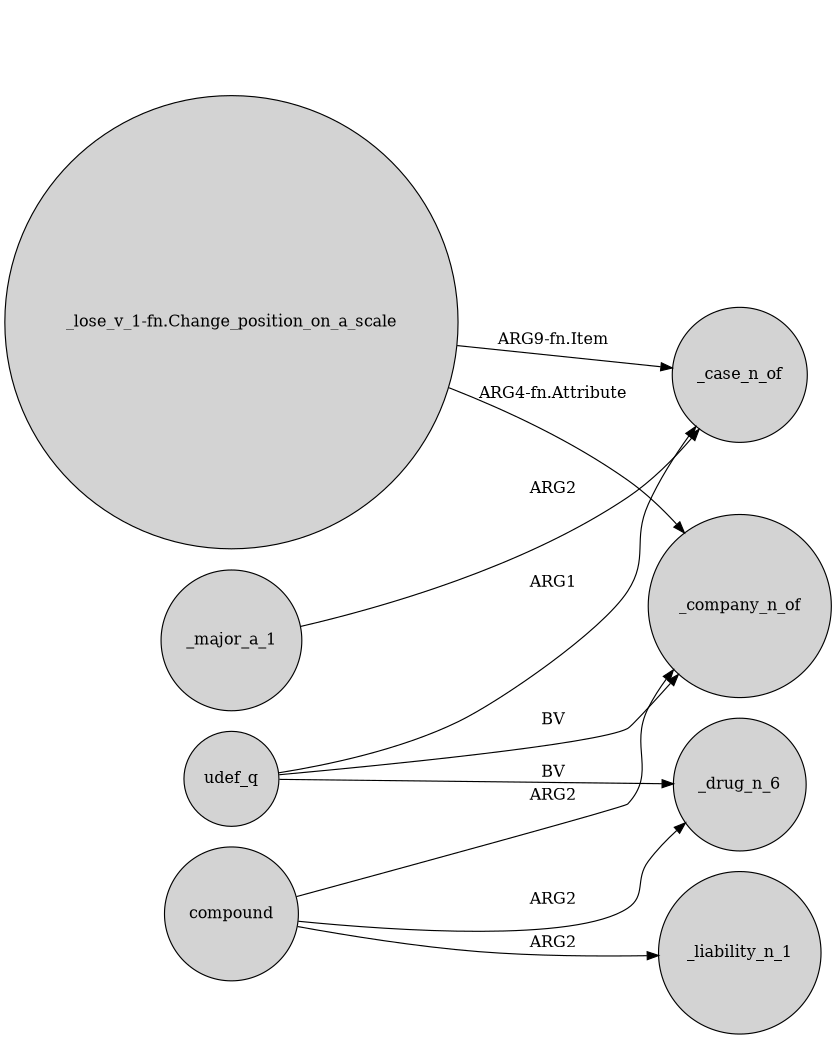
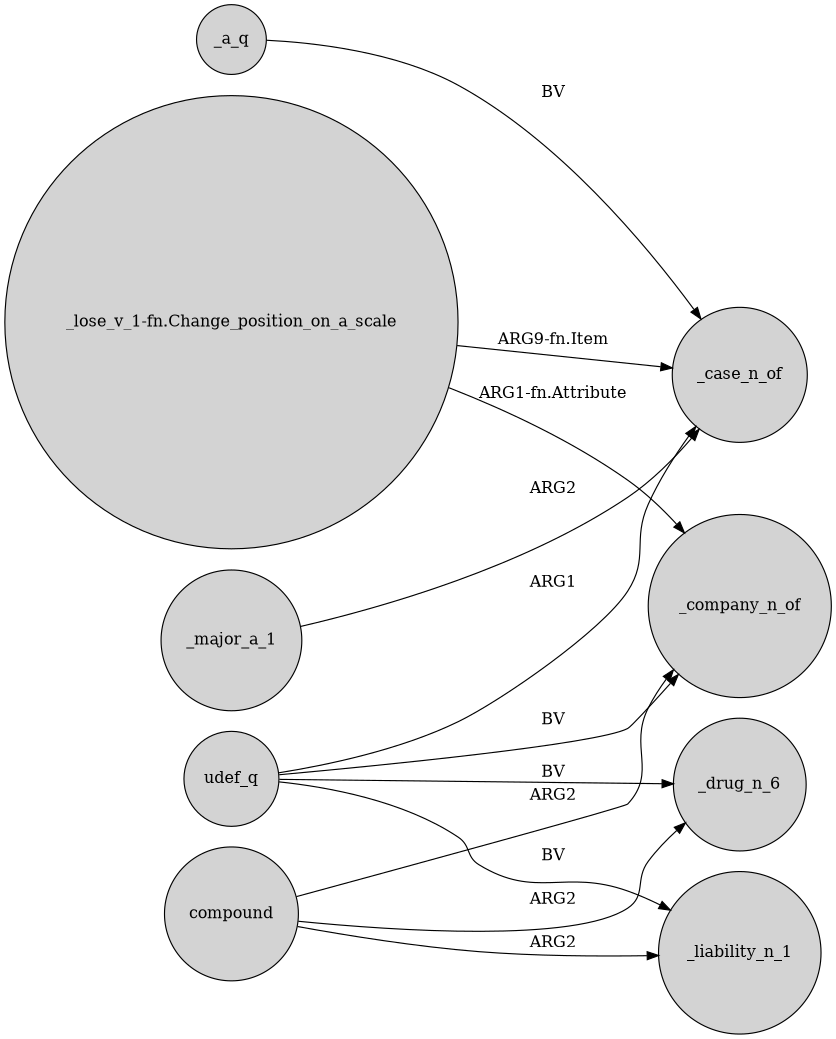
node "_a_q": added
edge "_lose_v_1-fn.Change_position_on_a_scale" -> "_company_n_of": label "ARG4-fn.Attribute" -> "ARG1-fn.Attribute"
edge "udef_q" -> "_liability_n_1": added, label "BV"
